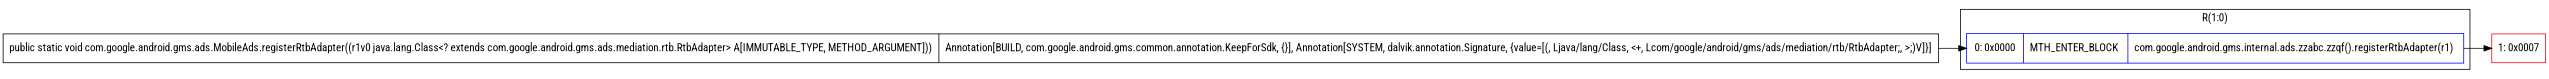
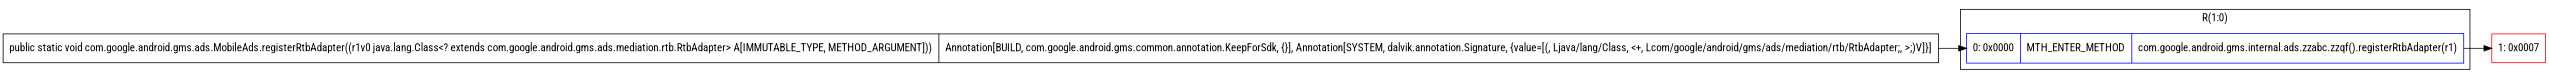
node "0: 0x0000": text "MTH_ENTER_BLOCK" -> "MTH_ENTER_METHOD"
